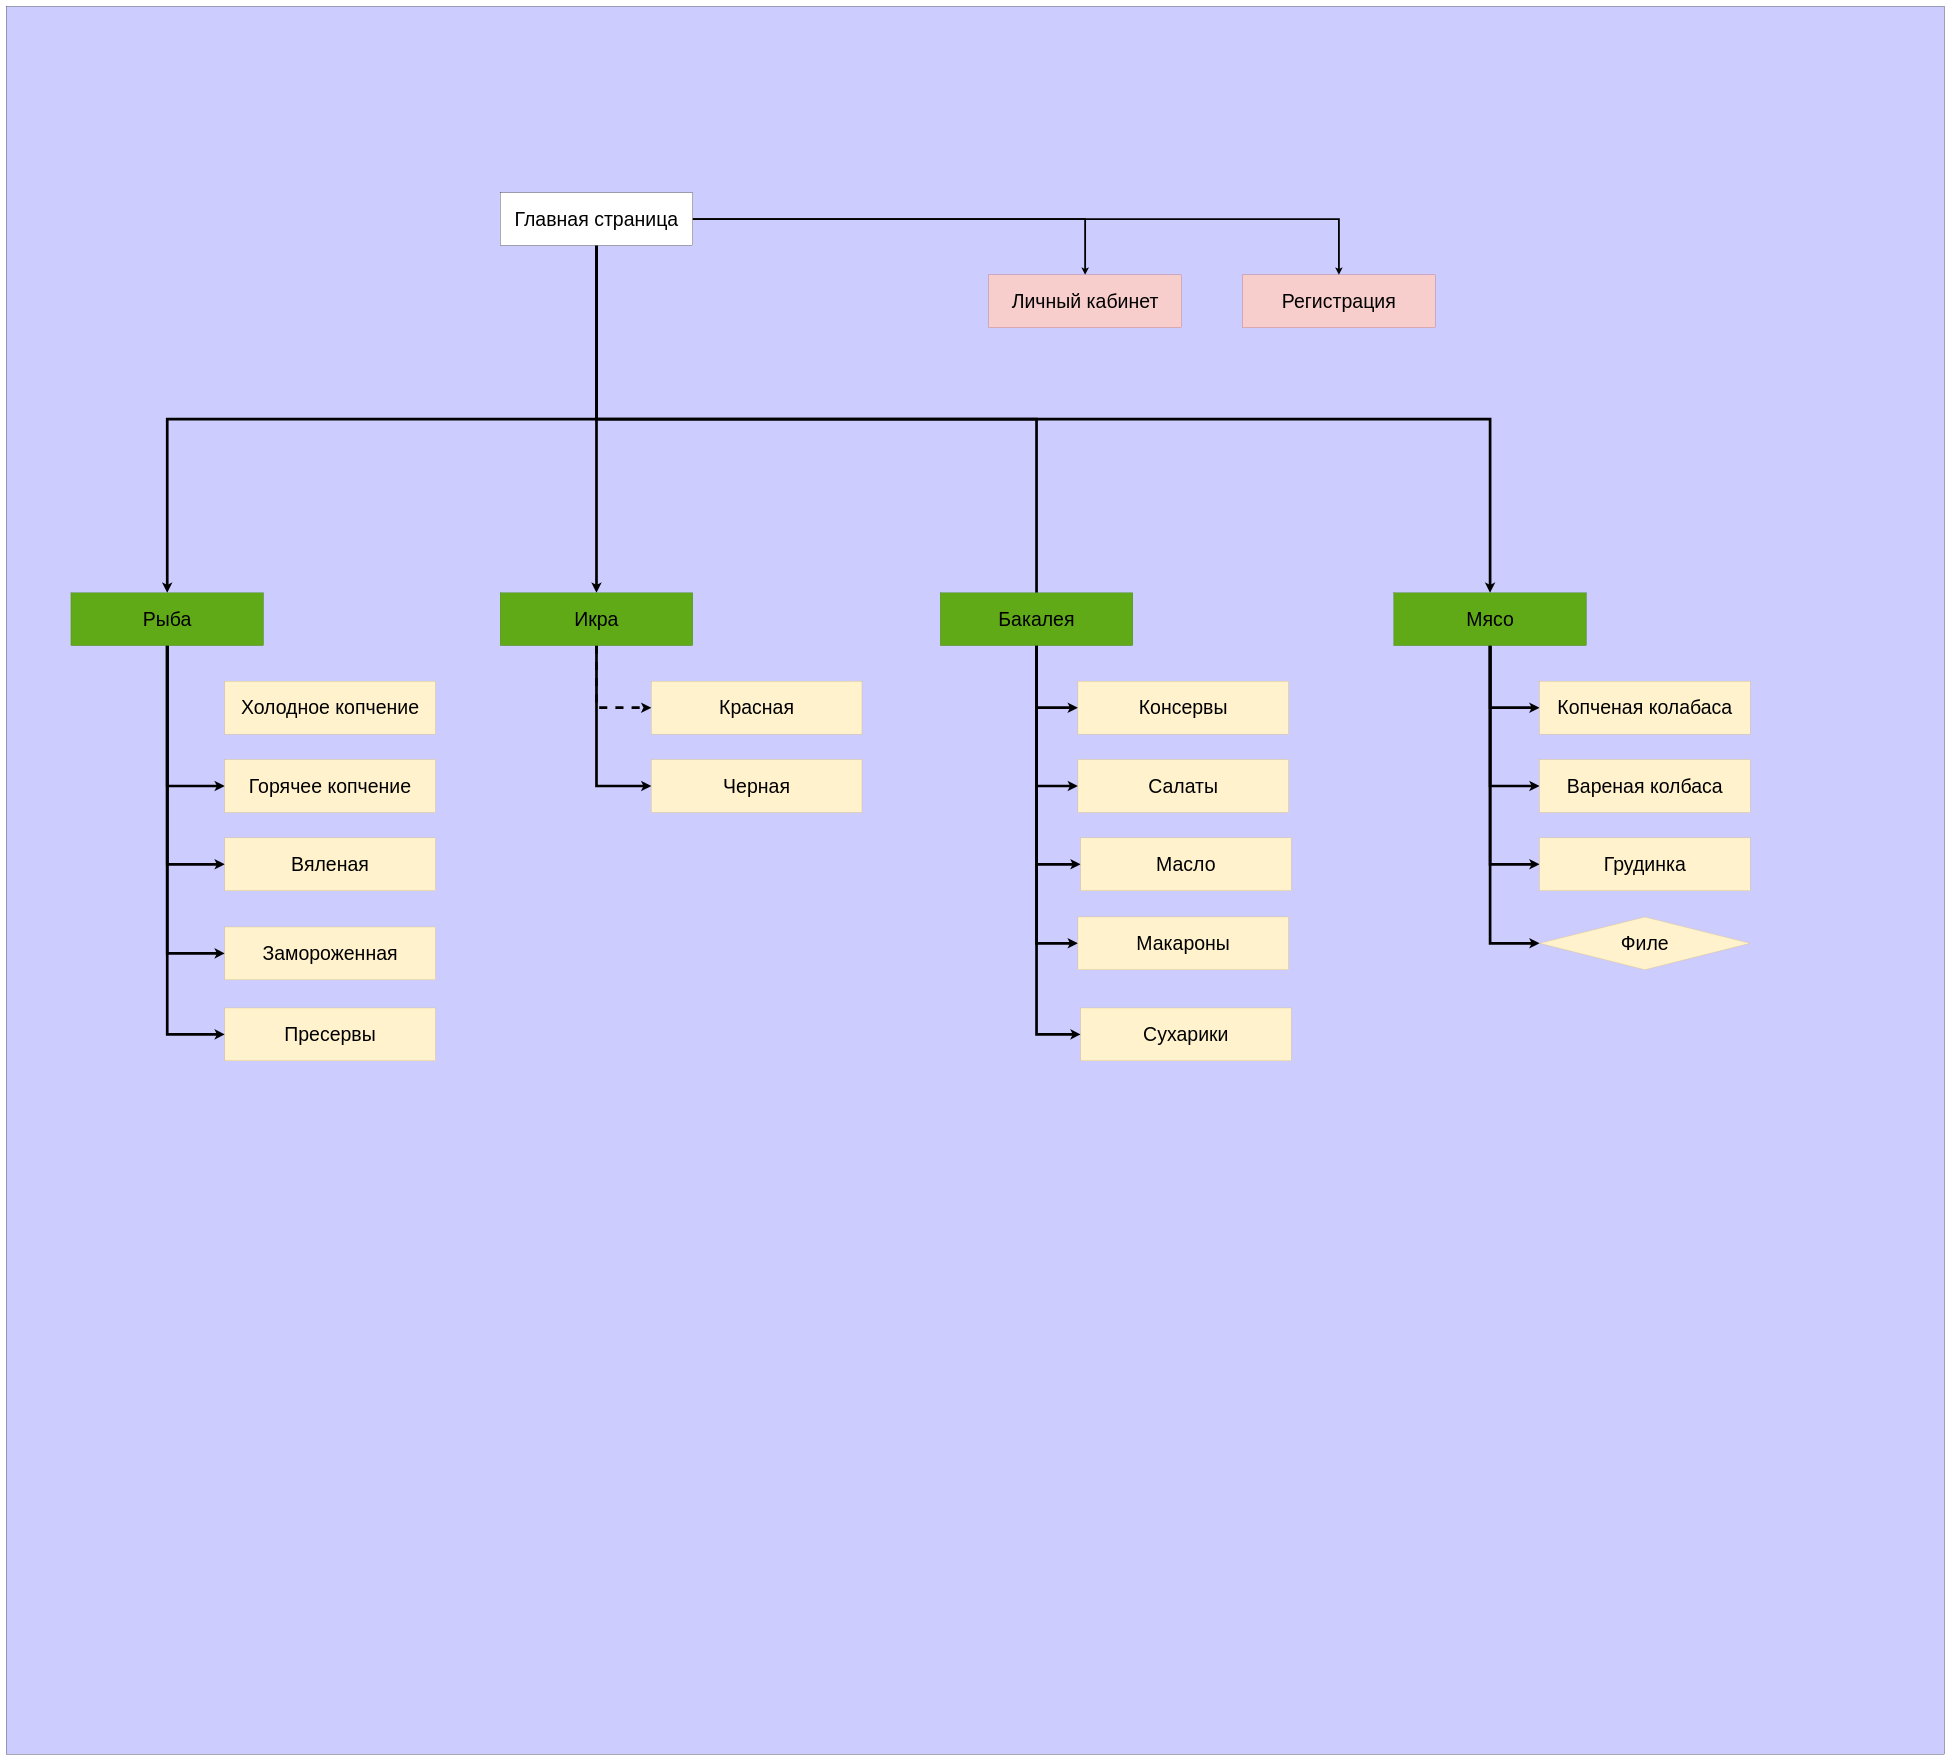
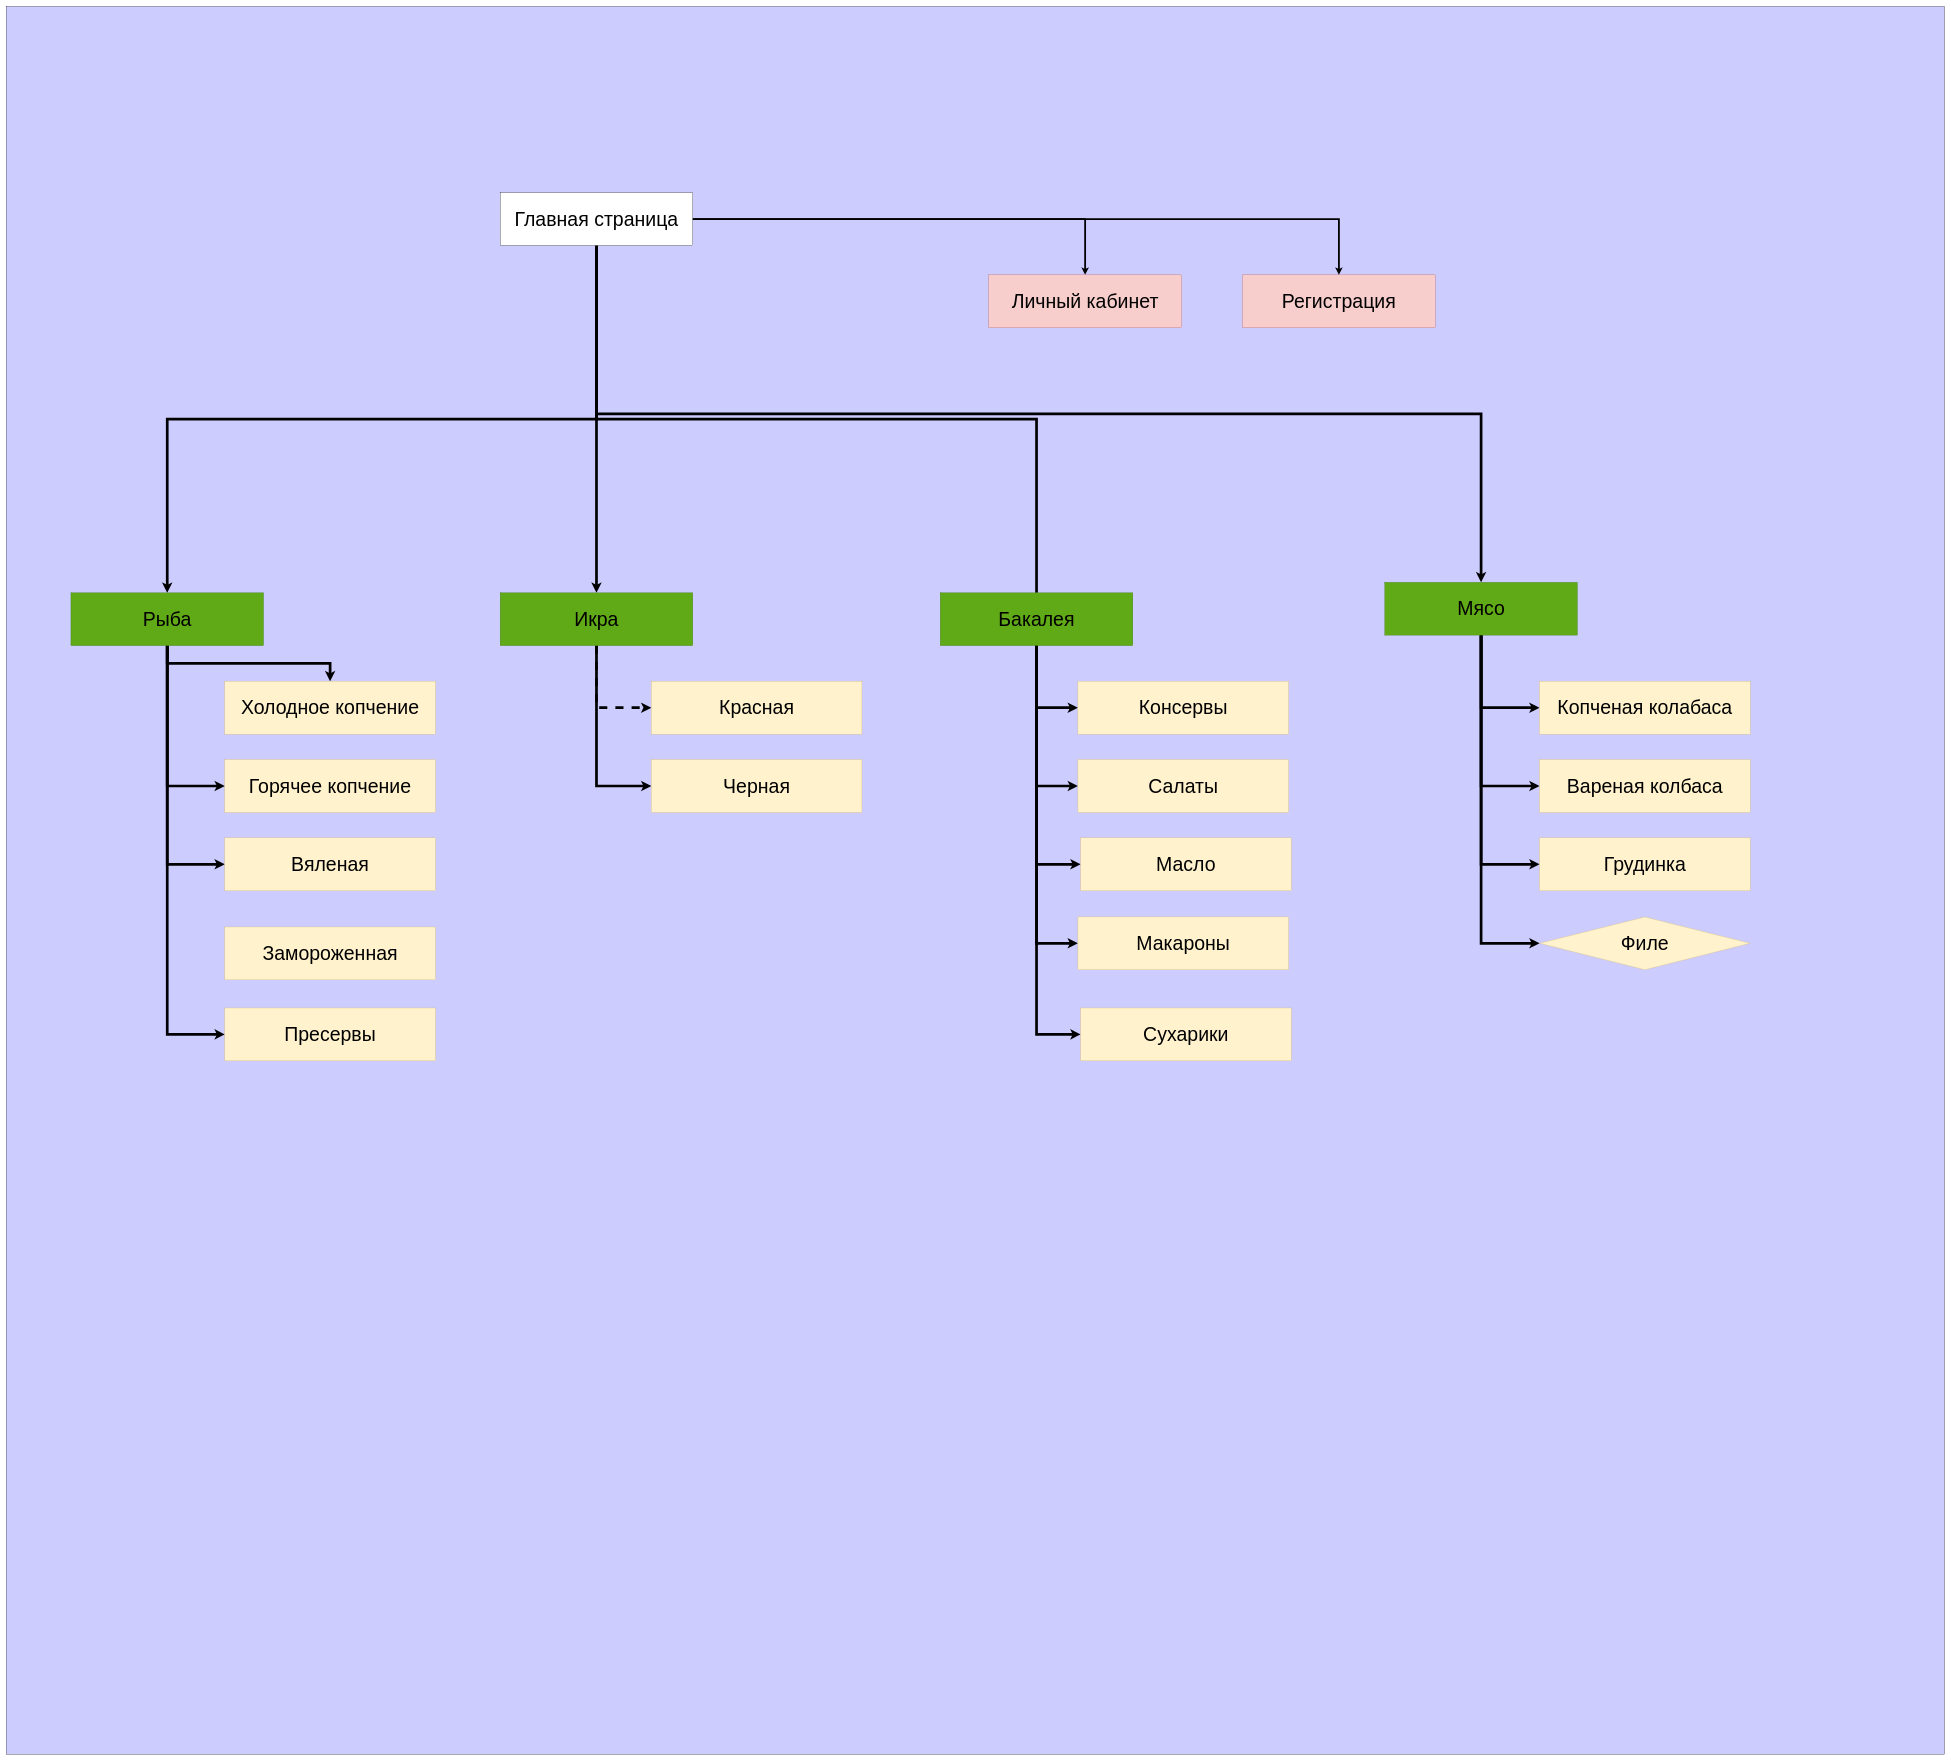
node "Мясо": moved (1490, 619) -> (1481, 609)
edge "Рыба" -> "Замороженная": now "Рыба" -> "Холодное копчение"
